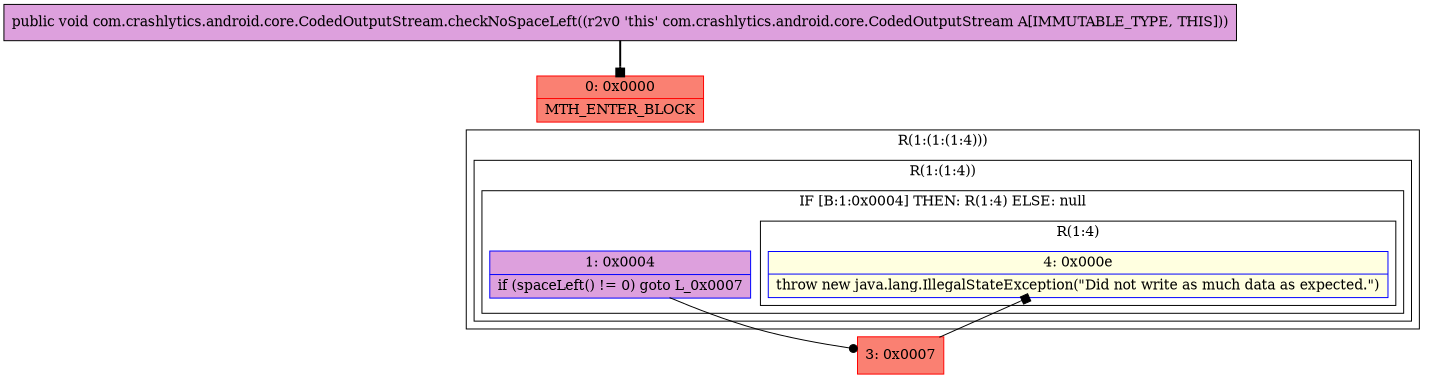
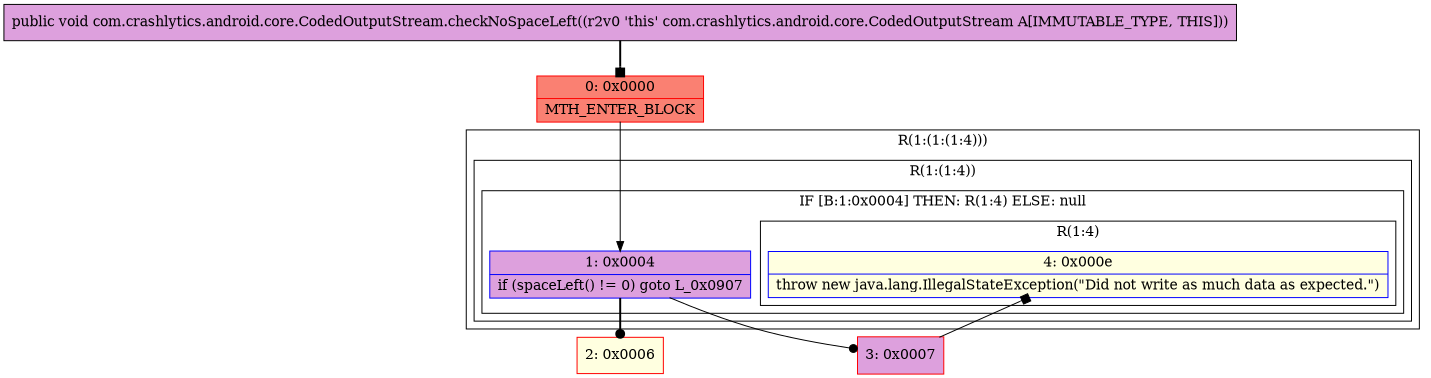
edge "0: 0x0000" -> "1: 0x0004": added
node "1: 0x0004": text "if (spaceLeft() != 0) goto L_0x0007" -> "if (spaceLeft() != 0) goto L_0x0907"
node "2: 0x0006": added
node "3: 0x0007": fillcolor salmon -> plum
